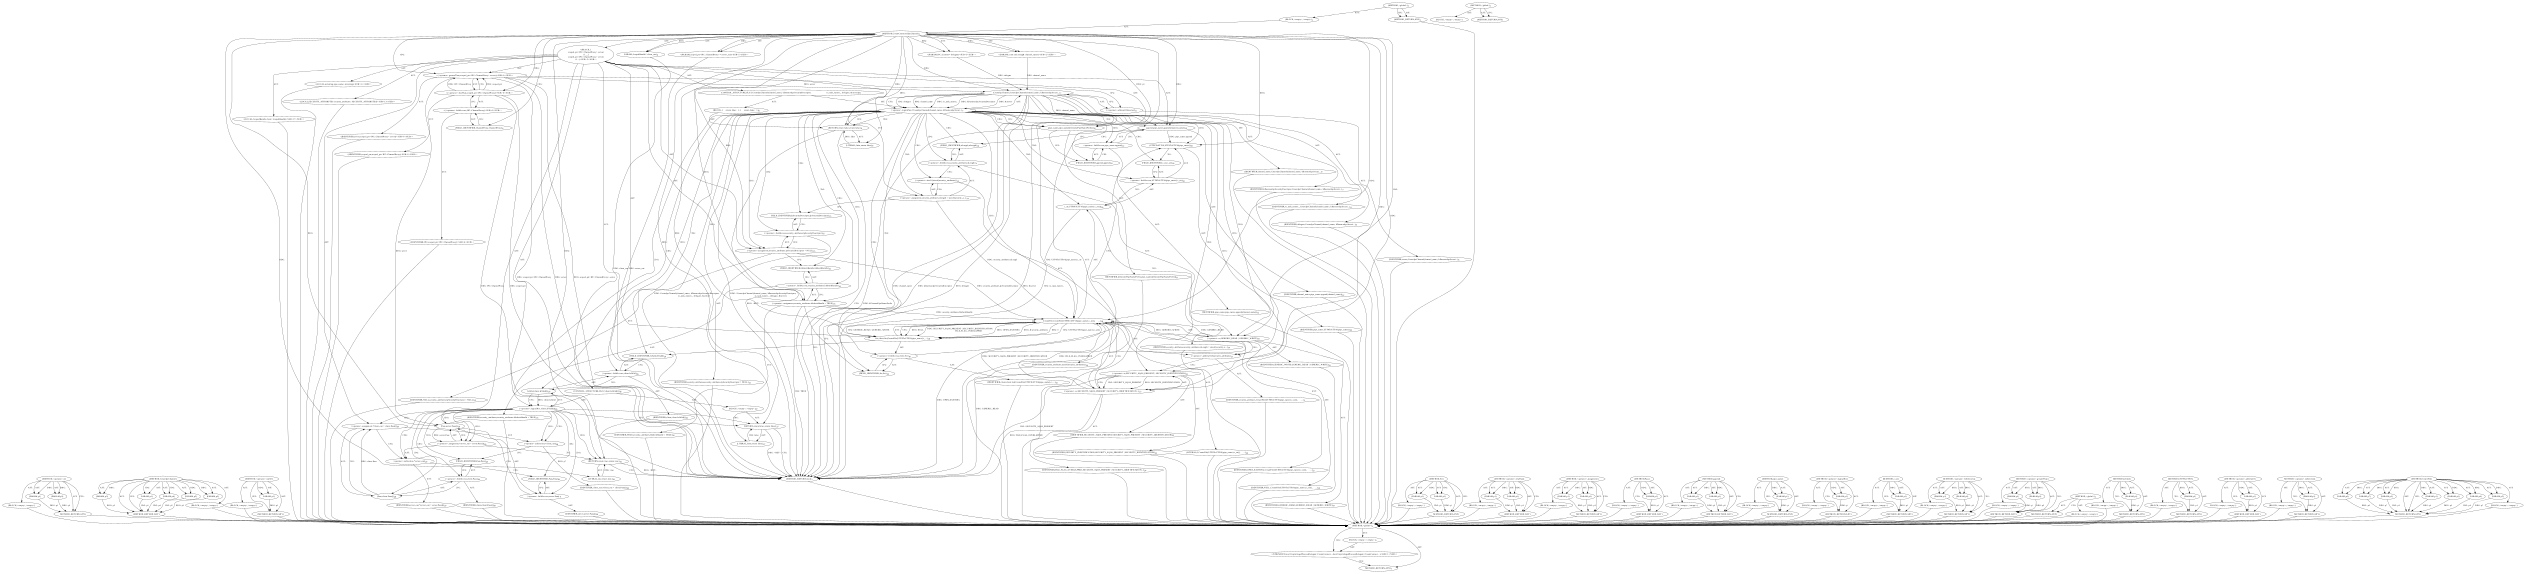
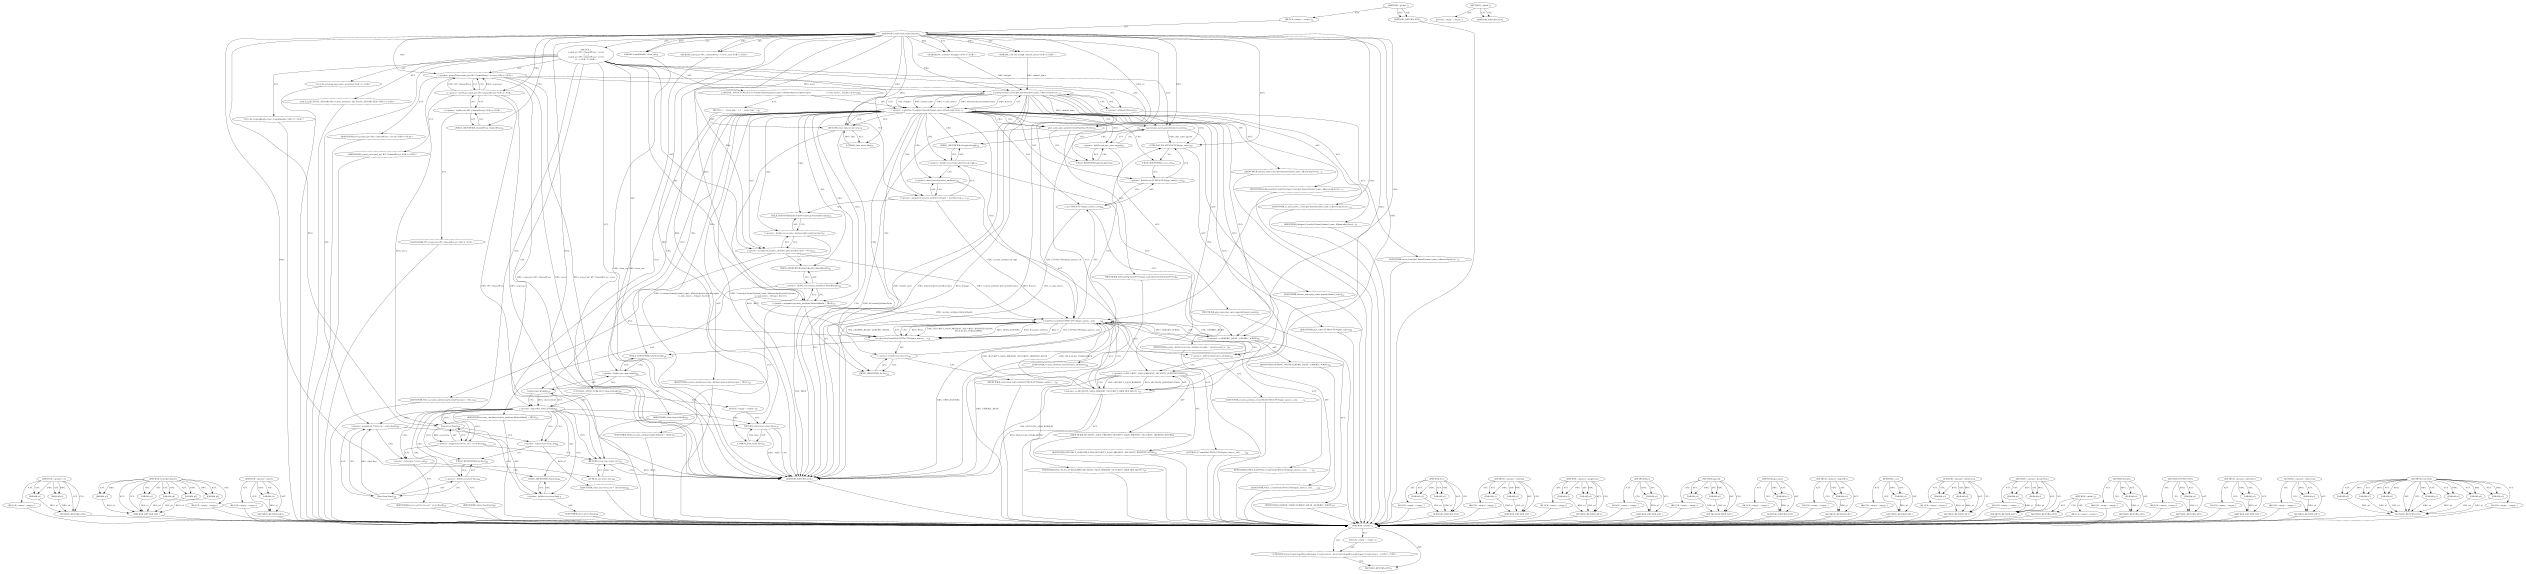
edge "(<operator>.fieldAccess,UTF8ToUTF16(pipe_name).c_str)" -> "(FIELD_IDENTIFIER,c_str,c_str)": removed, label "AST:"
